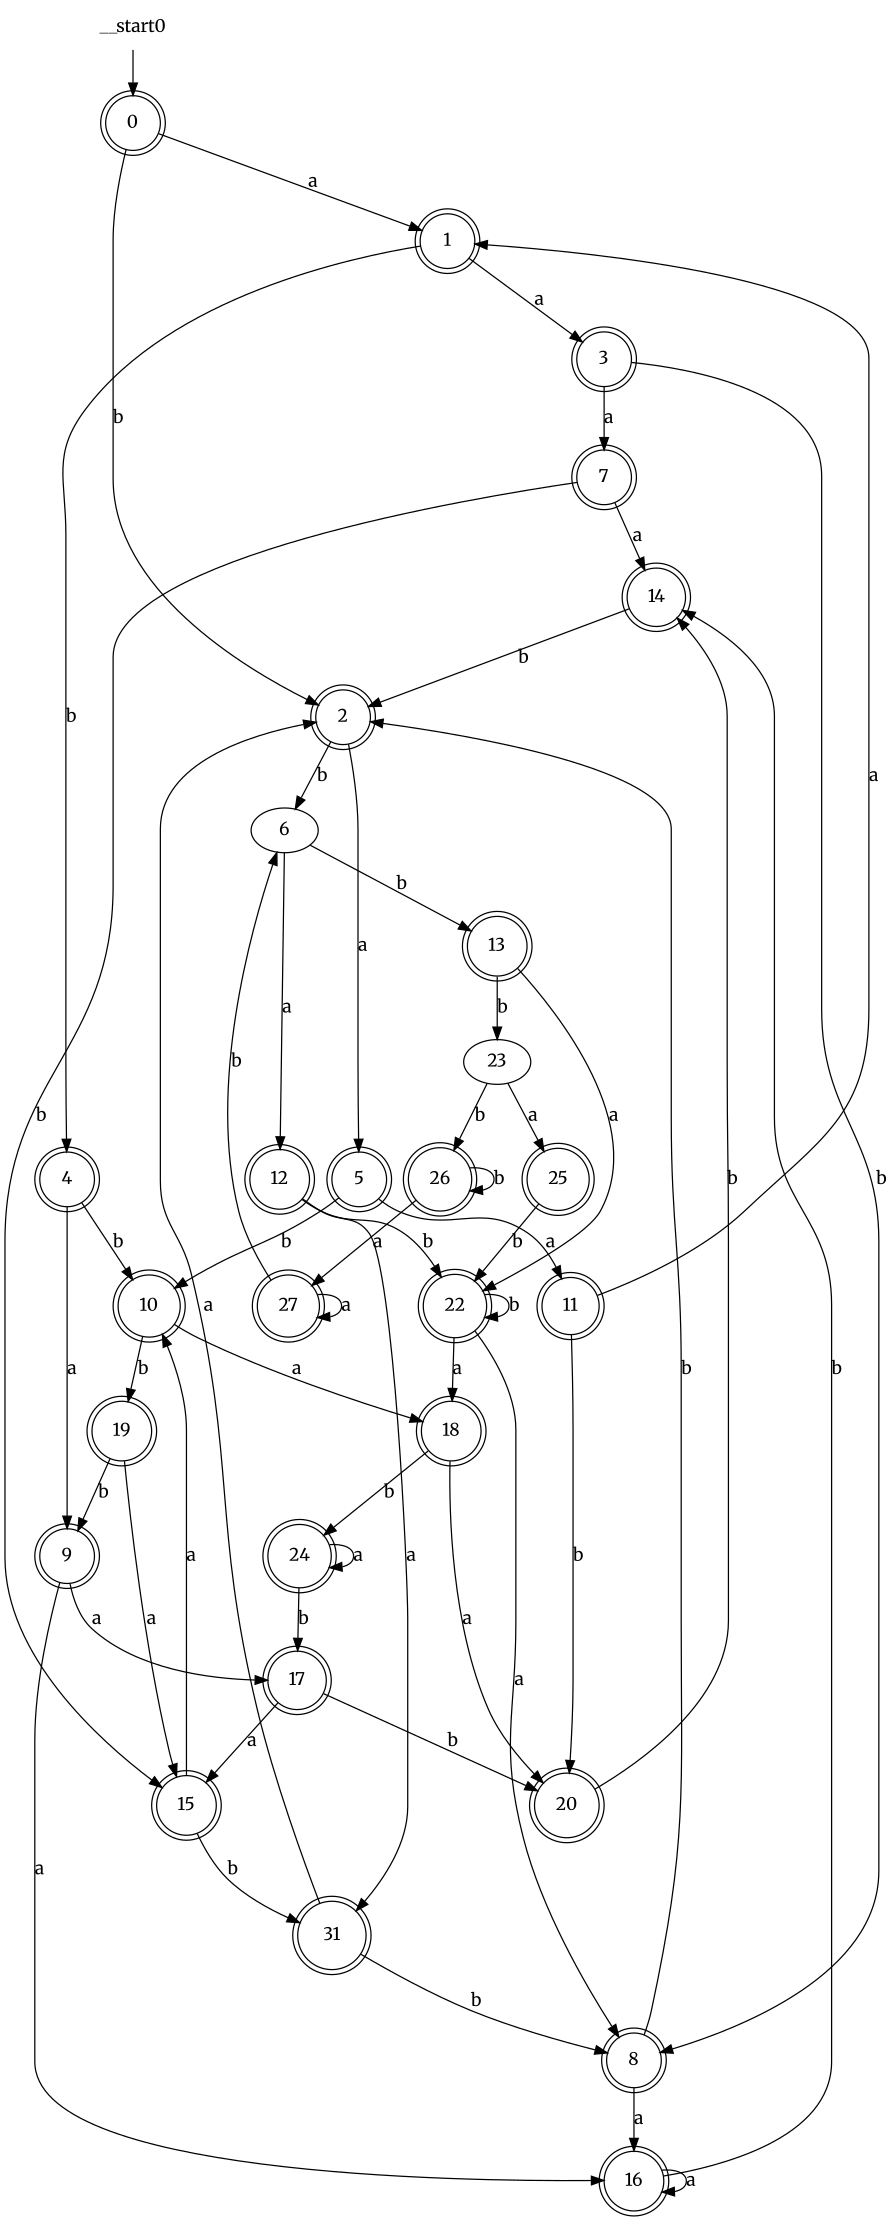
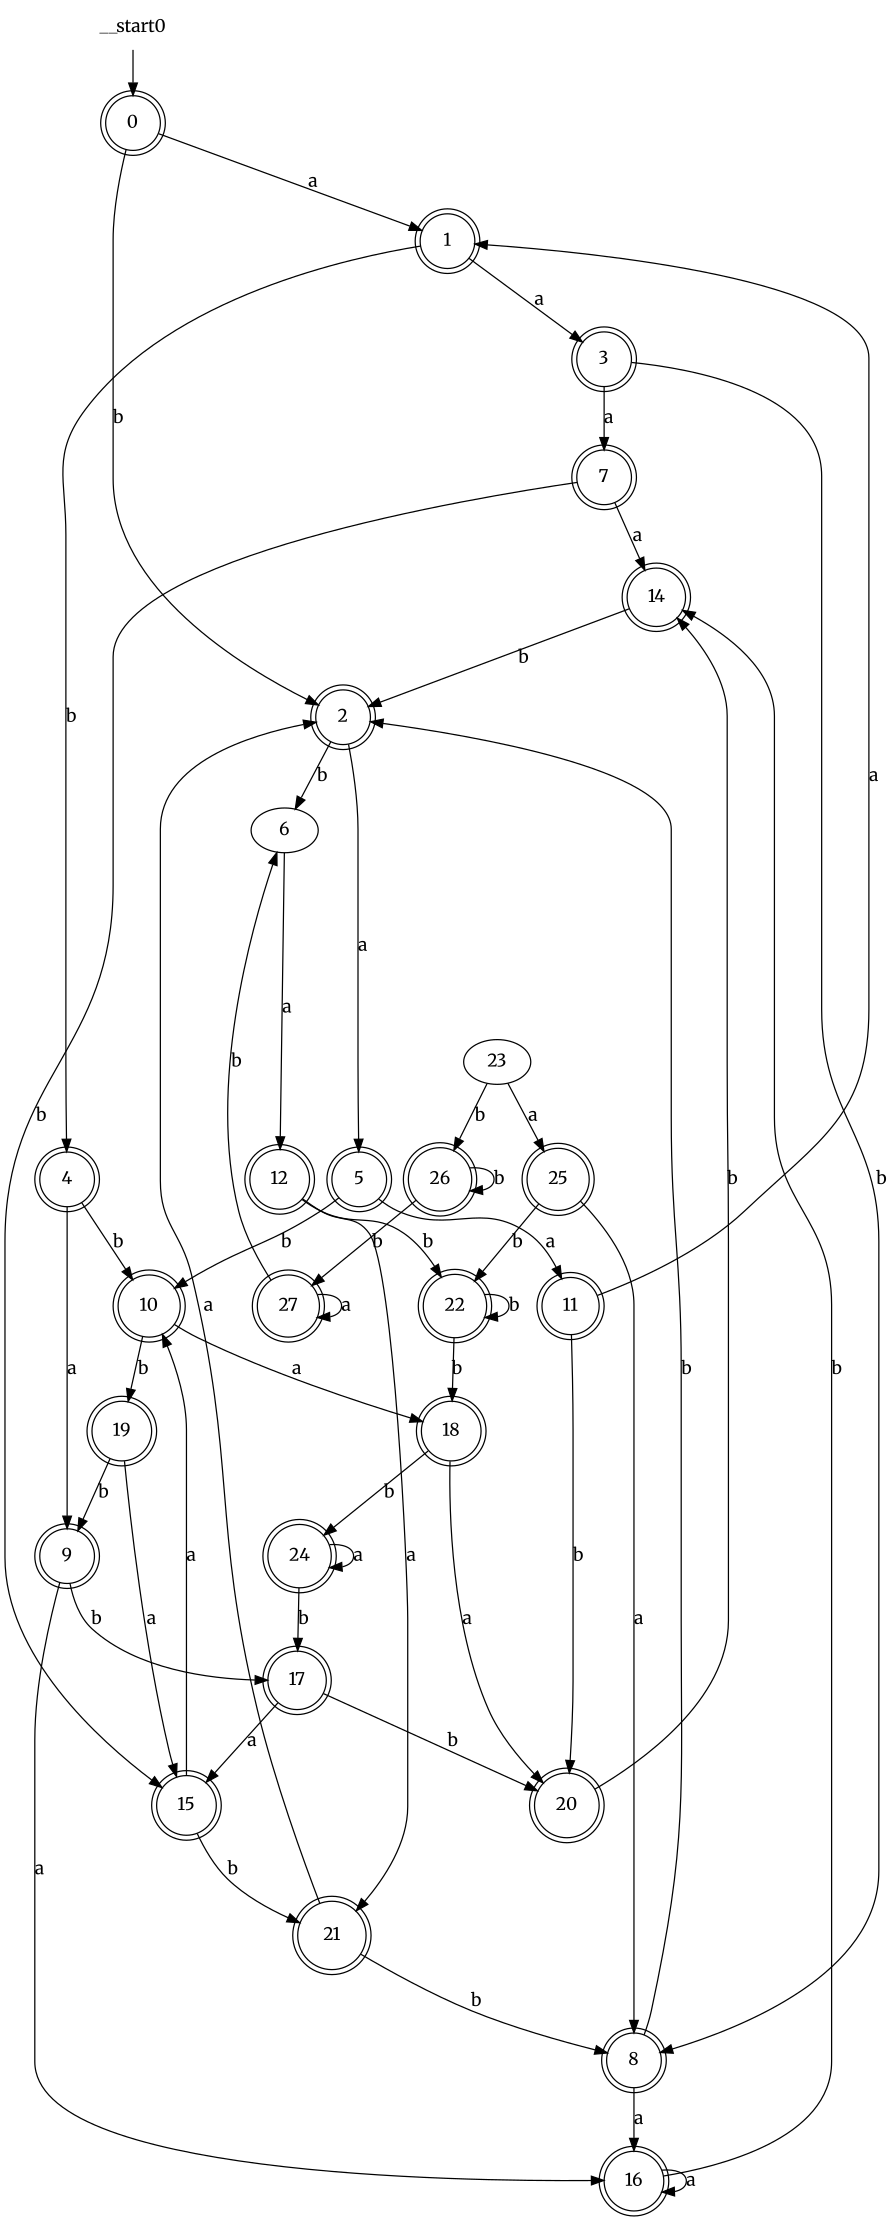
node "13": removed
edge "26" -> "27": label "a" -> "b"
edge "22" -> "18": label "a" -> "b"
edge "9" -> "17": label "a" -> "b"
edge "22" -> "8": now "25" -> "8"
node "31": label "31" -> "21"
